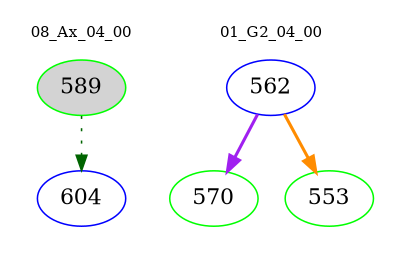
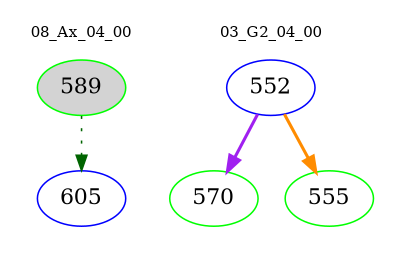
cluster "01_G2_04_00": label "01_G2_04_00" -> "03_G2_04_00"
node "562": label "562" -> "552"
node "604": label "604" -> "605"
node "553": label "553" -> "555"
